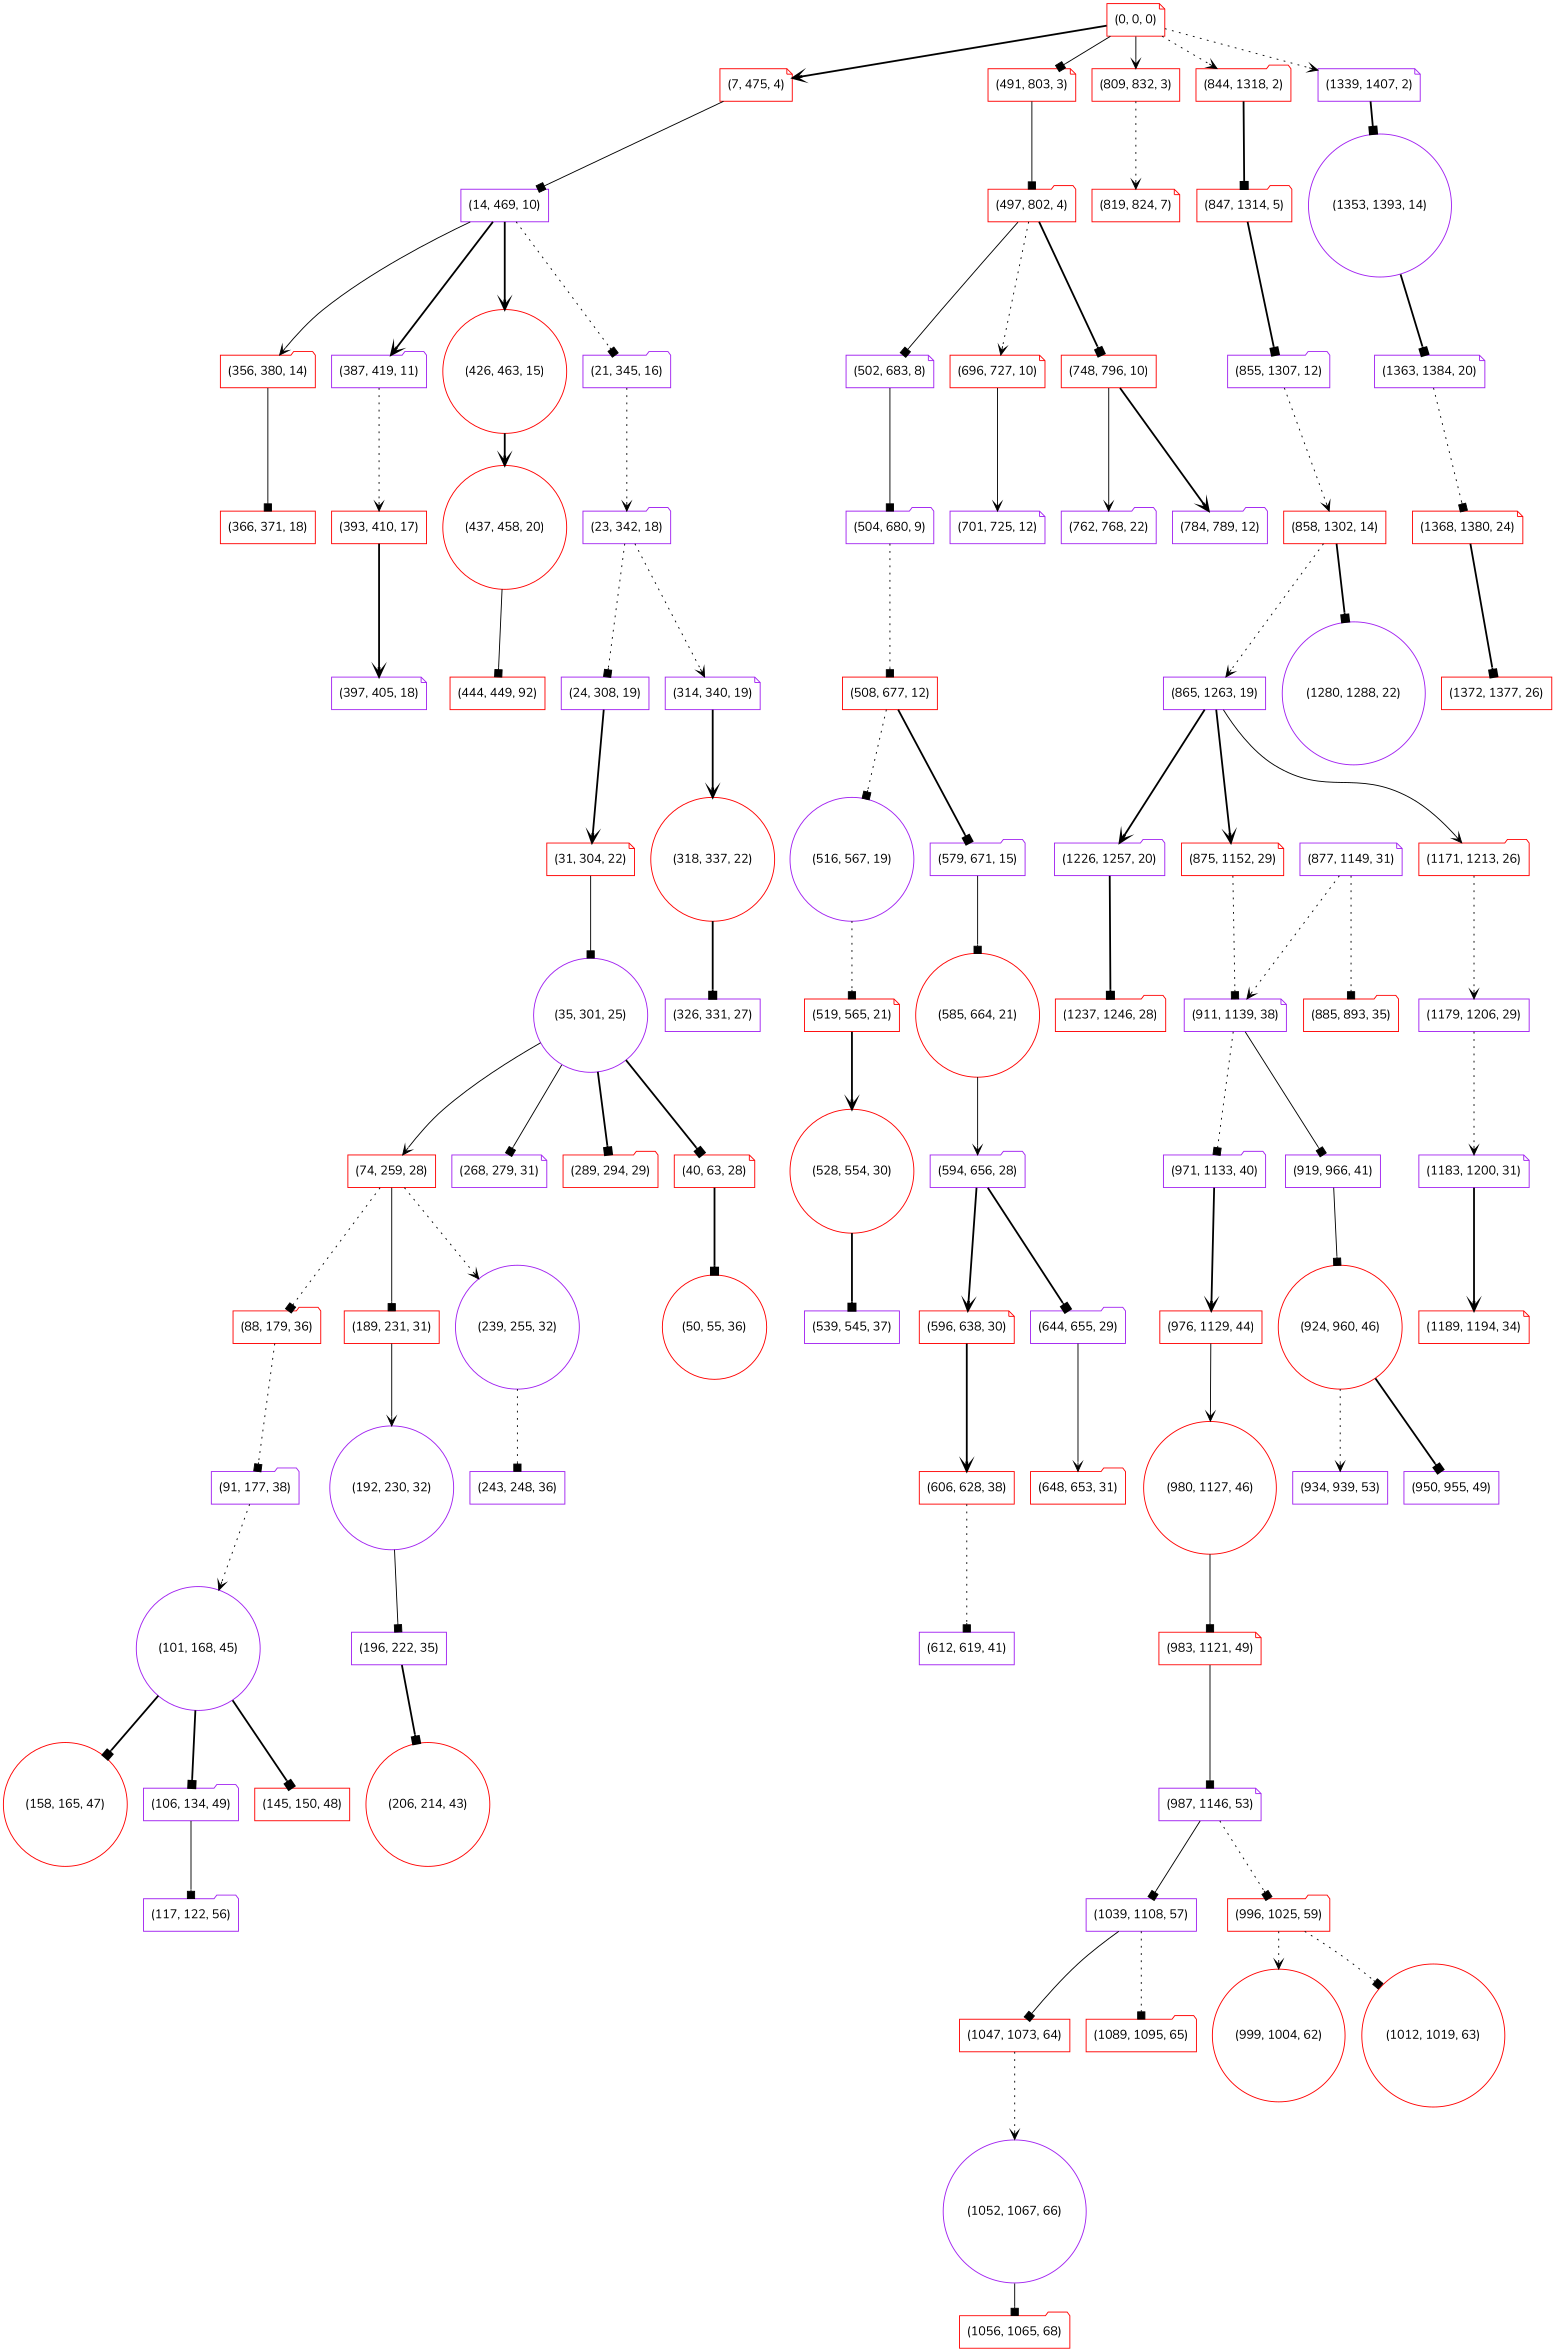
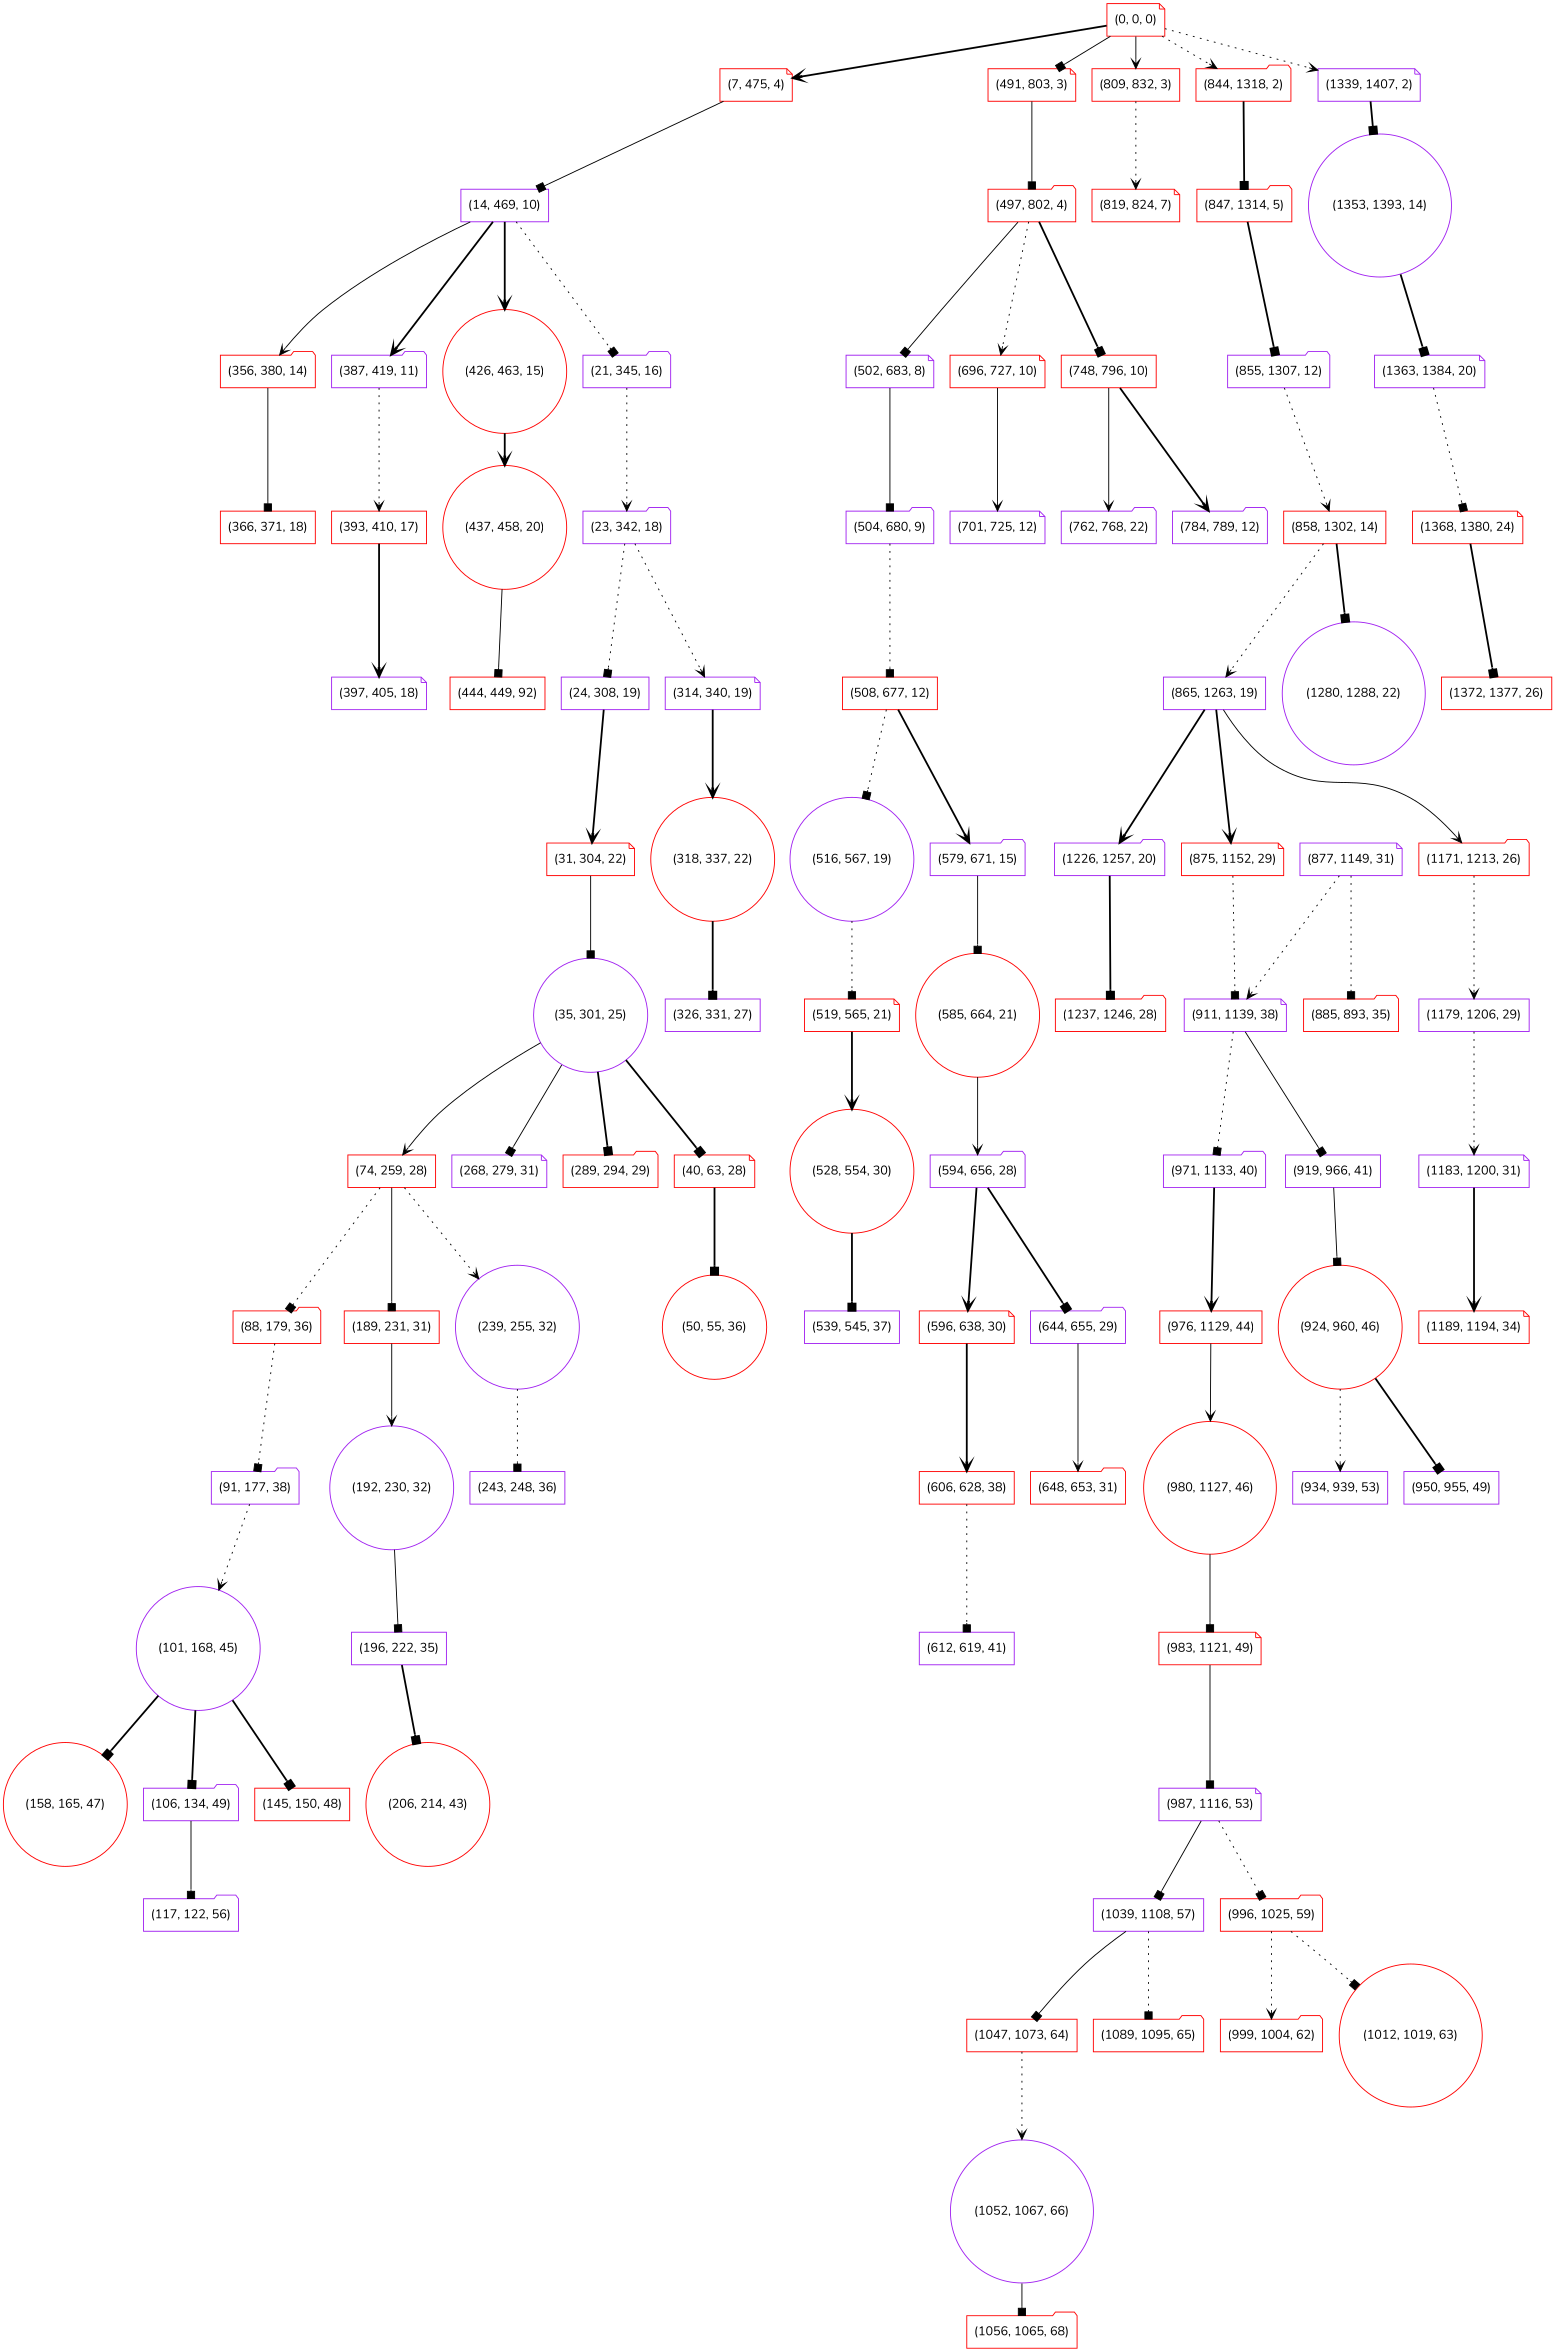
edge "(508, 677, 12)" -> "(579, 671, 15)": arrowhead box -> vee
node "(987, 1146, 53)": label "(987, 1146, 53)" -> "(987, 1116, 53)"
node "(999, 1004, 62)": shape circle -> folder
